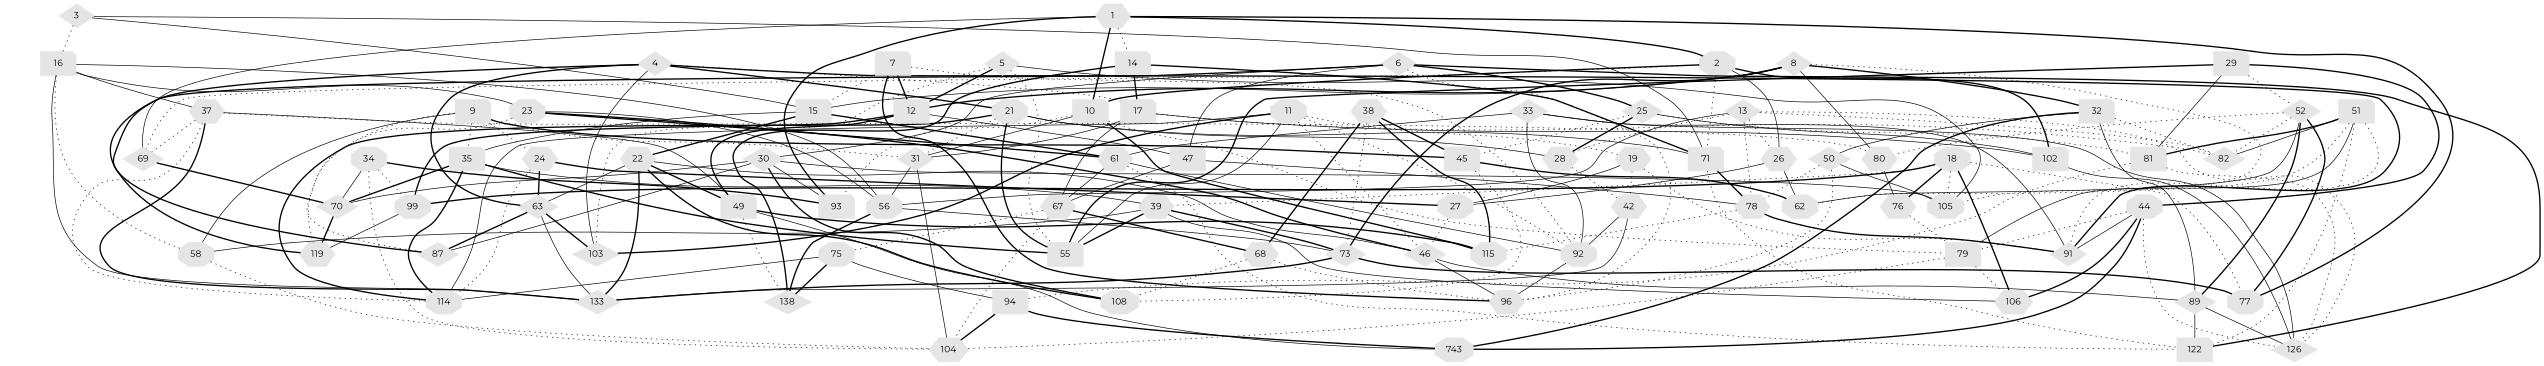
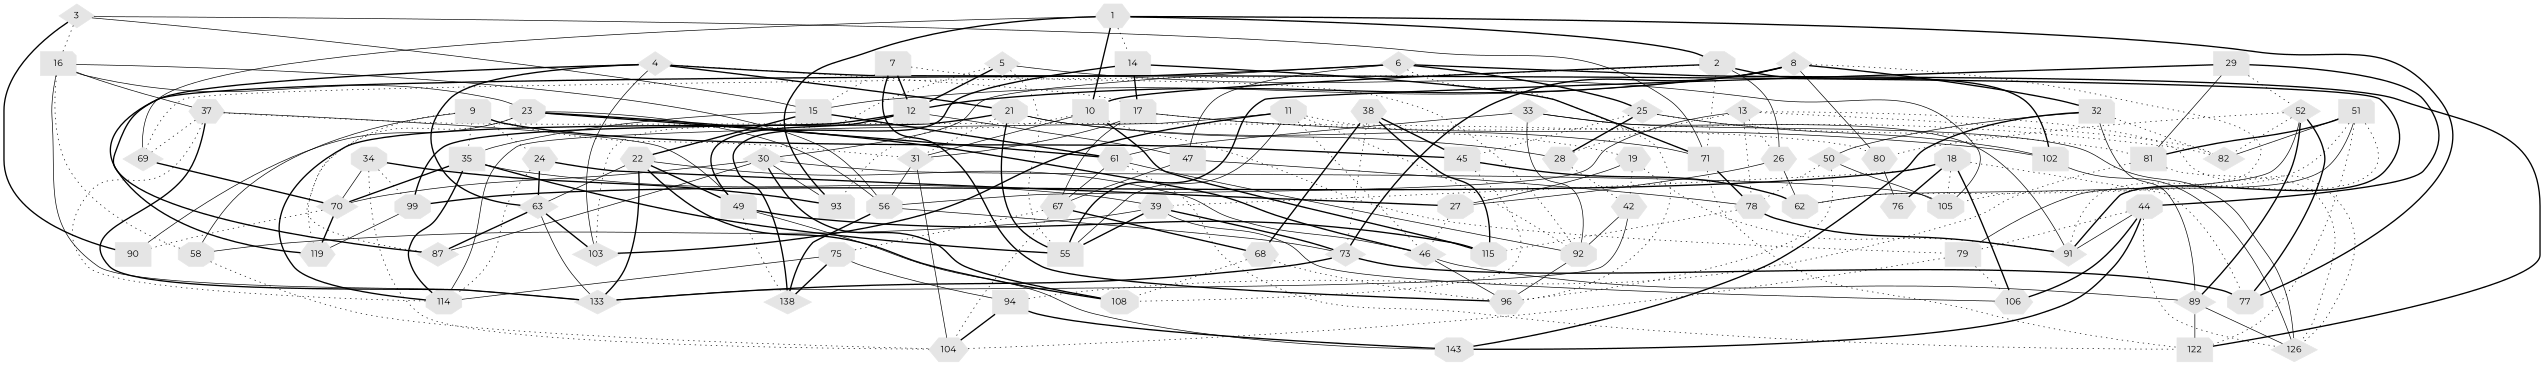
edge "76" -- "79": removed
node "90": added
node "743": label "743" -> "143"
